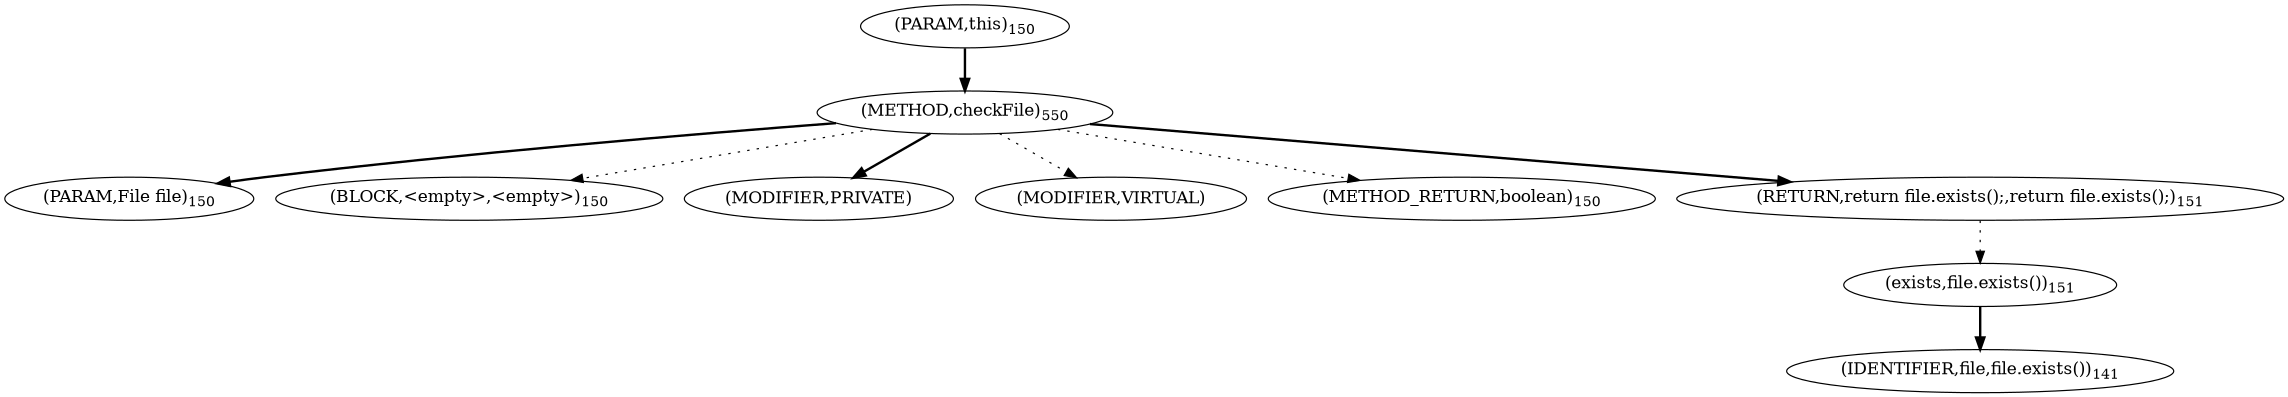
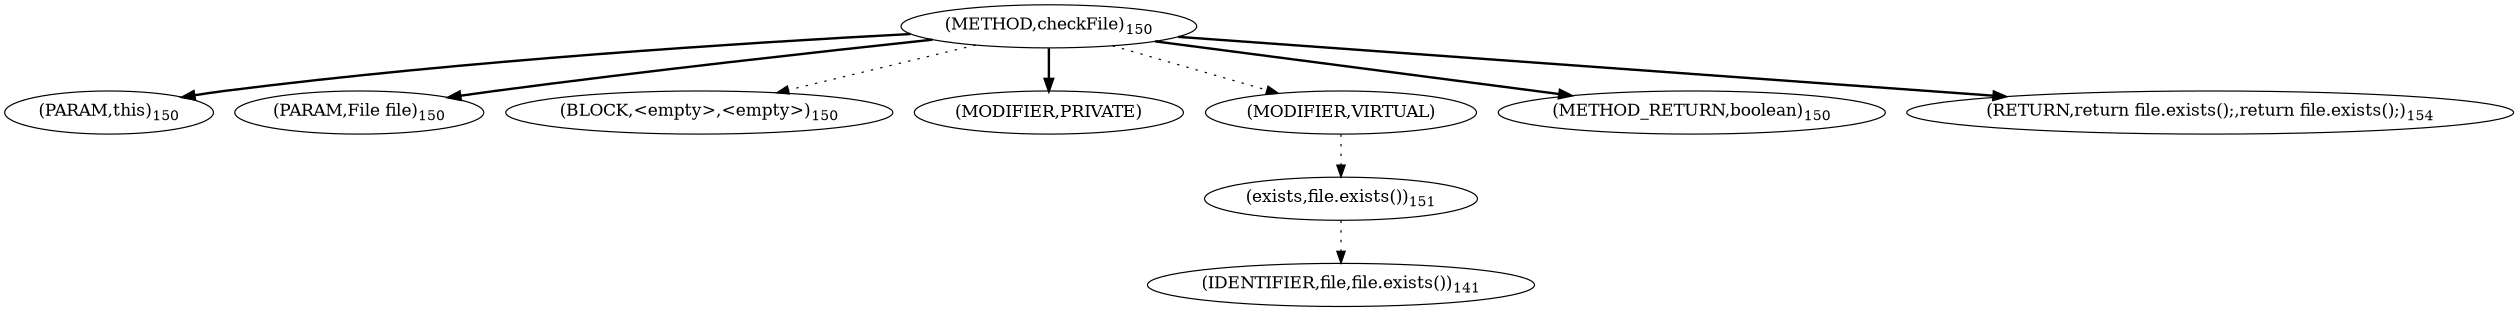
edge "(PARAM,this)" -> "(METHOD,checkFile)": reversed
node "(METHOD,checkFile)": text "550" -> "150"
edge "(METHOD,checkFile)" -> "(METHOD_RETURN,boolean)": style dotted -> bold
node "(RETURN,return file.exists();,return file.exists();)": text "151" -> "154"
edge "(RETURN,return file.exists();,return file.exists();)" -> "(exists,file.exists())": now "(MODIFIER,VIRTUAL)" -> "(exists,file.exists())"
edge "(exists,file.exists())" -> "(IDENTIFIER,file,file.exists())": style bold -> dotted
